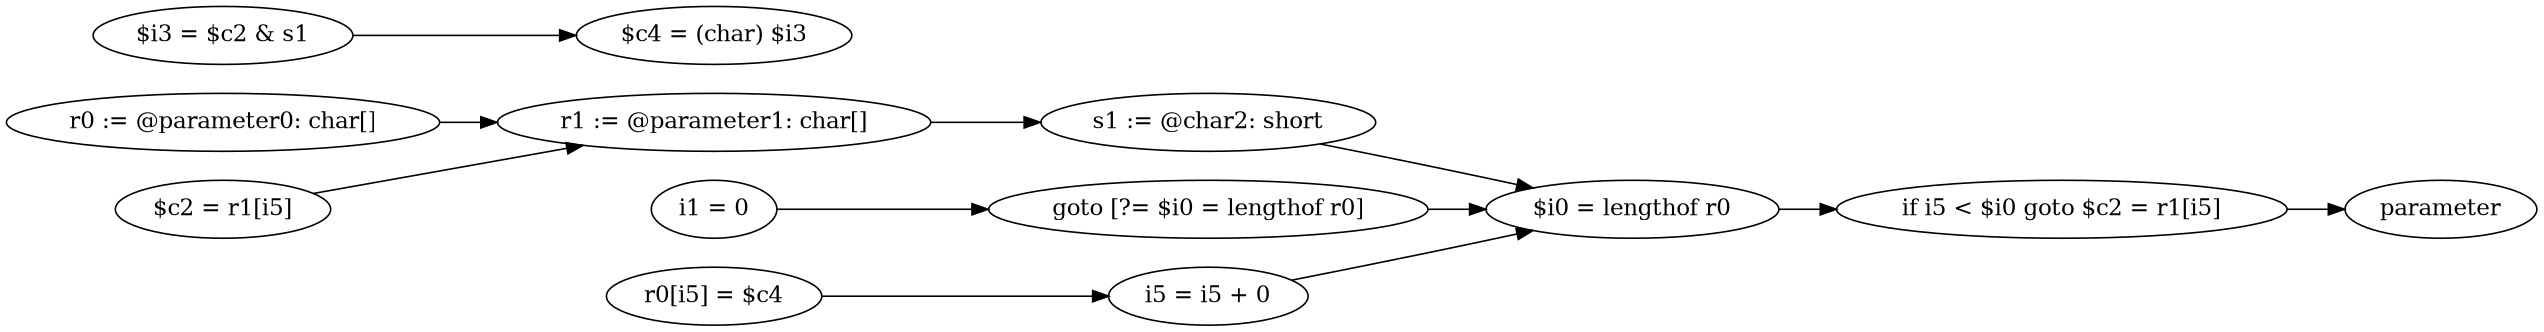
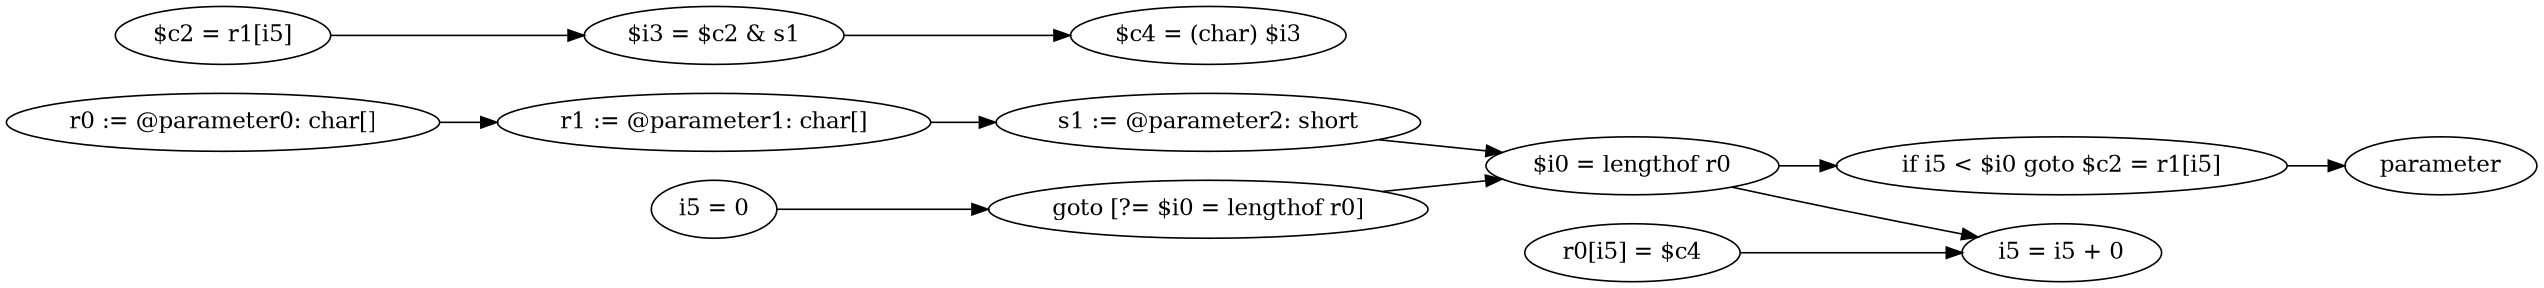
node "s1 := @char2: short": label "s1 := @char2: short" -> "s1 := @parameter2: short"
edge "$c2 = r1[i5]" -> "r1 := @parameter1: char[]": now "$c2 = r1[i5]" -> "$i3 = $c2 & s1"
node "i1 = 0": label "i1 = 0" -> "i5 = 0"
edge "i5 = i5 + 0" -> "$i0 = lengthof r0": reversed
